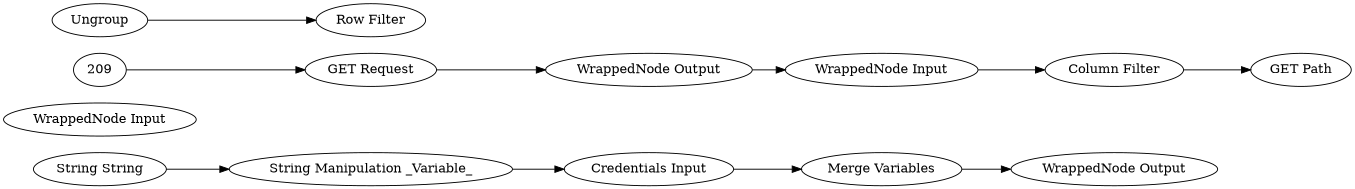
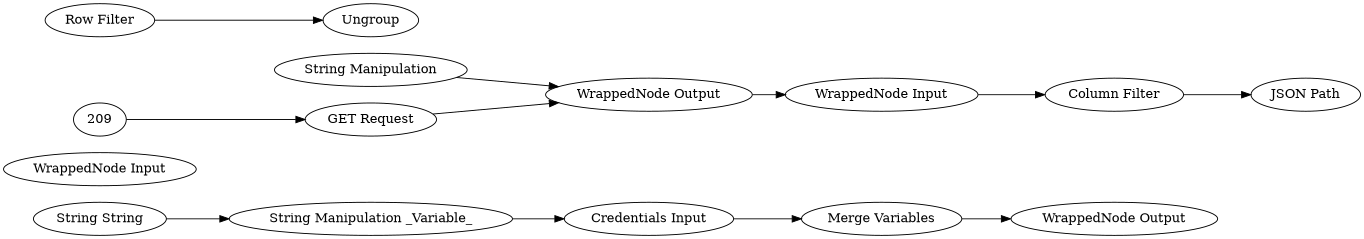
edge "Ungroup" -> "Row Filter": reversed
node "String Manipulation": added
node "GET Path": label "GET Path" -> "JSON Path"
